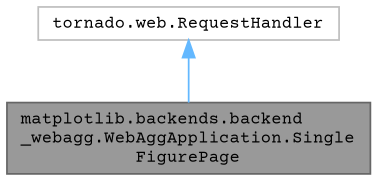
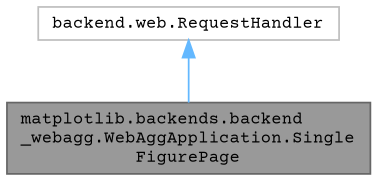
node "tornado.web.RequestHandler": label "tornado.web.RequestHandler" -> "backend.web.RequestHandler"
